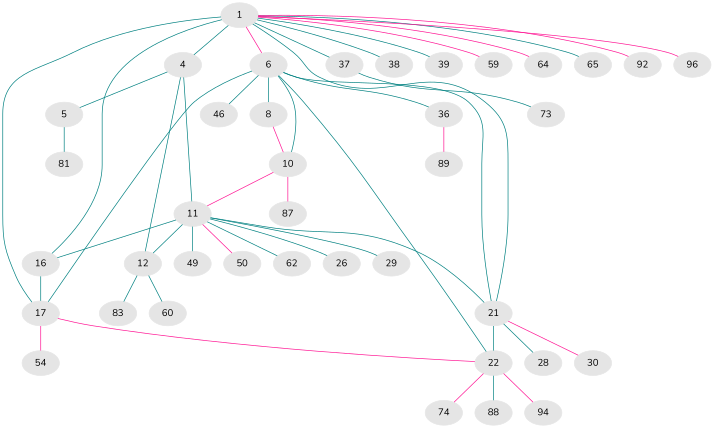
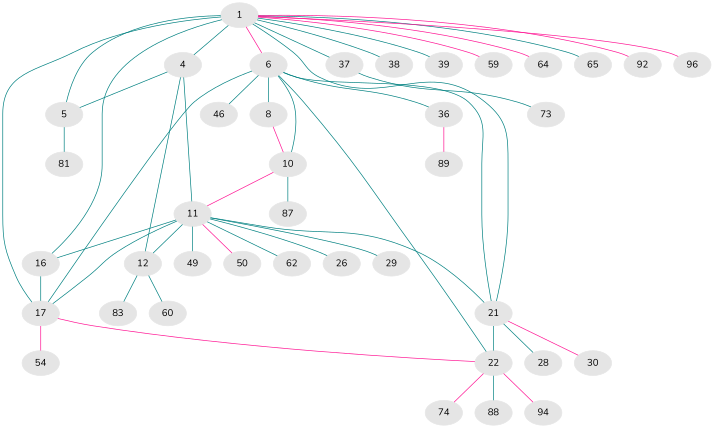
edge "1" -- "5": added
edge "10" -- "87": color deeppink -> teal
edge "11" -- "17": added
